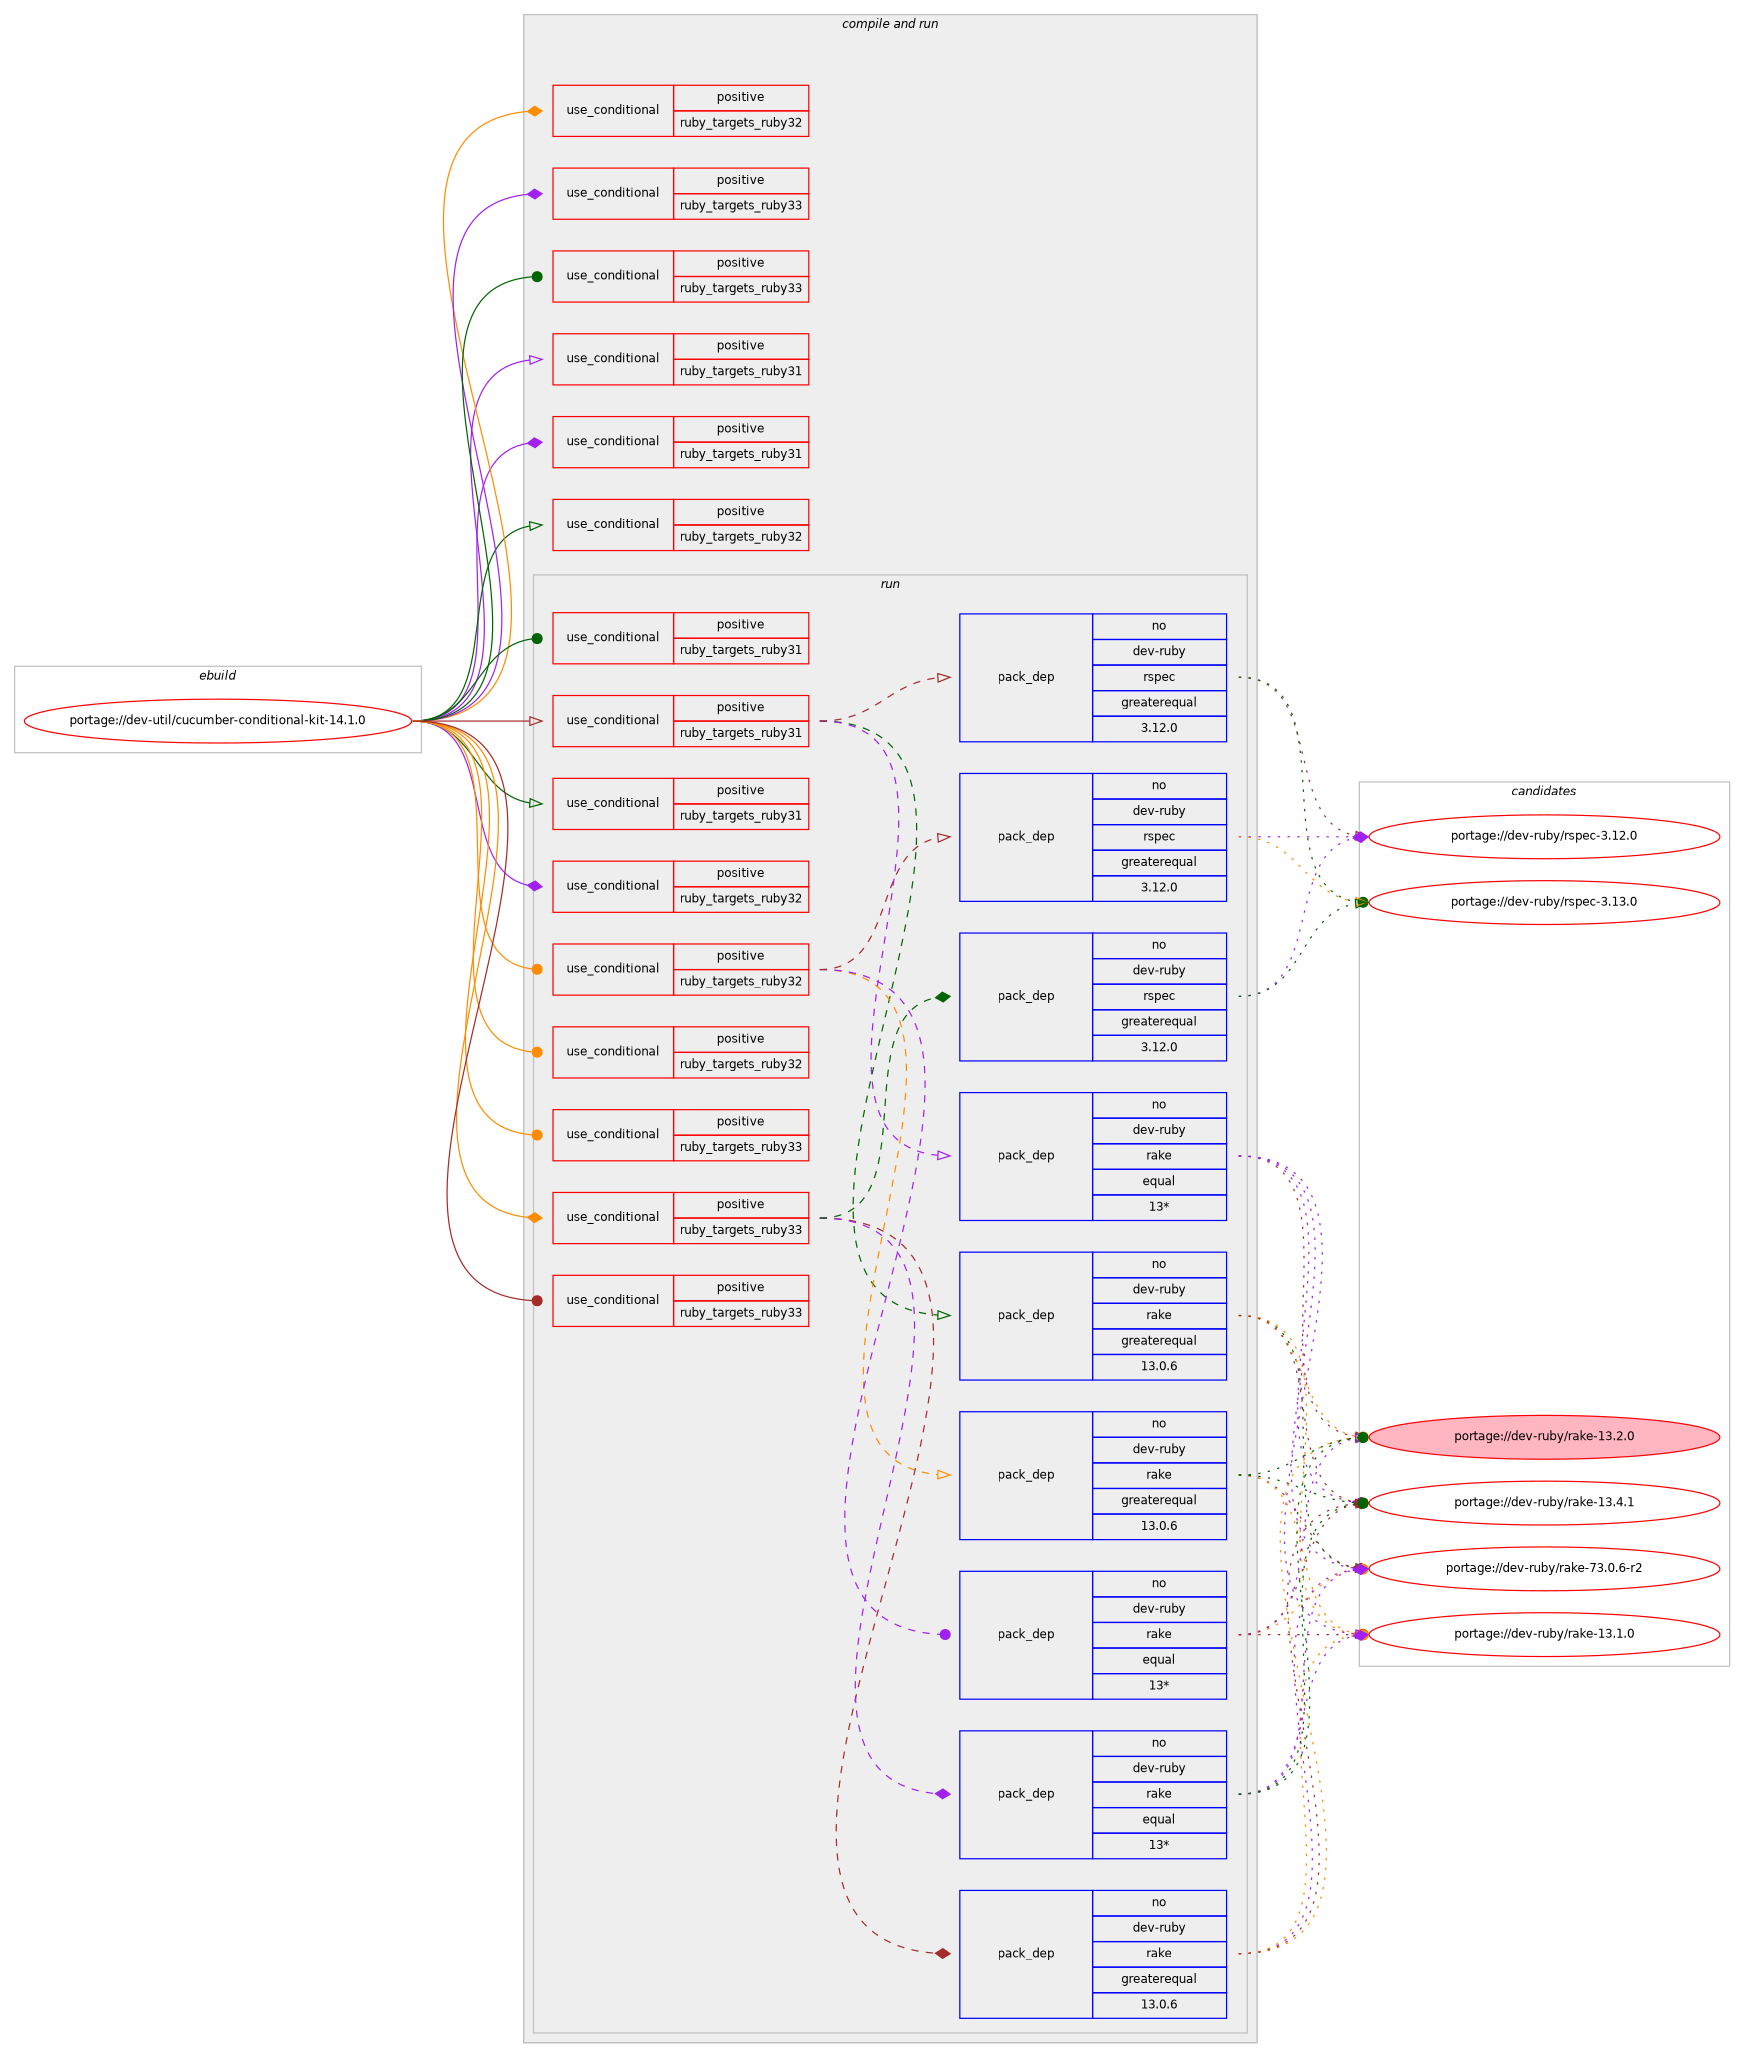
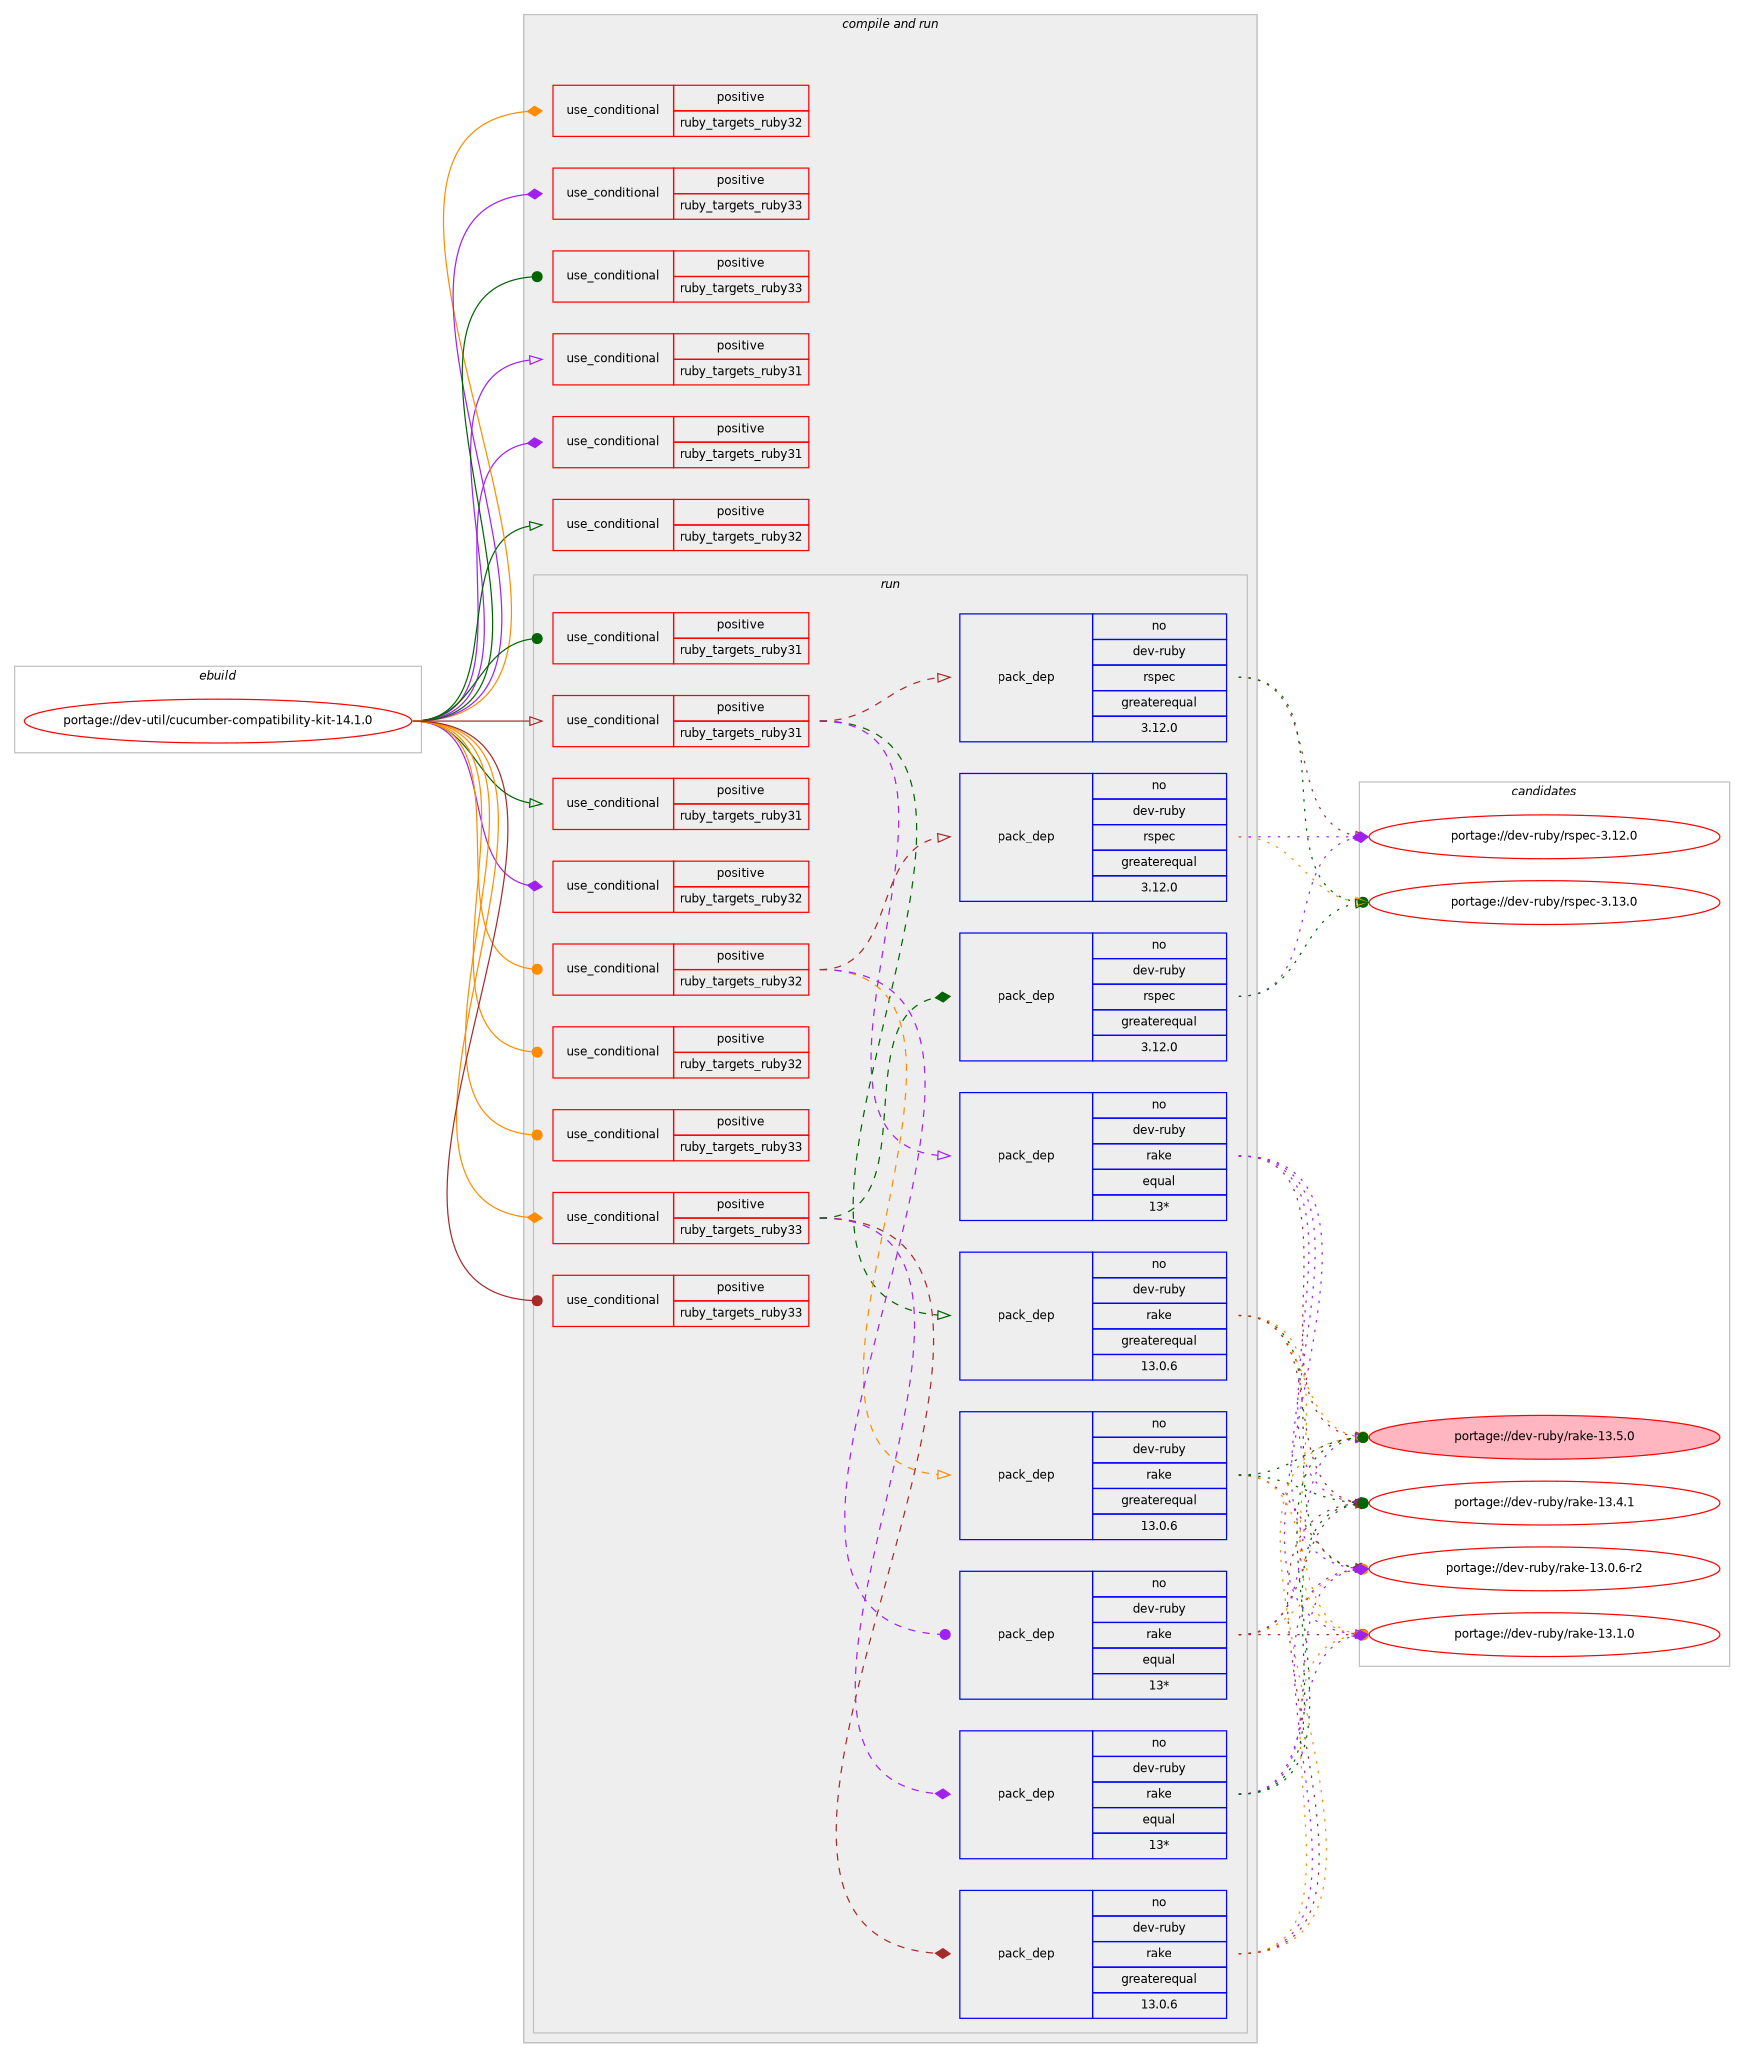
node "portage://dev-util/cucumber-conditional-kit-14.1.0": label "portage://dev-util/cucumber-conditional-kit-14.1.0" -> "portage://dev-util/cucumber-compatibility-kit-14.1.0"
node "portage://dev-ruby/rake-13.2.0": label "portage://dev-ruby/rake-13.2.0" -> "portage://dev-ruby/rake-13.5.0"
node "portage://dev-ruby/rake-73.0.6-r2": label "portage://dev-ruby/rake-73.0.6-r2" -> "portage://dev-ruby/rake-13.0.6-r2"
